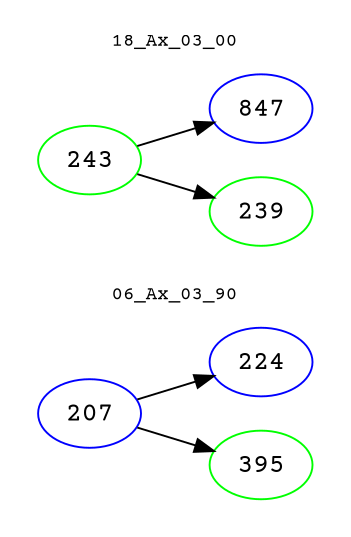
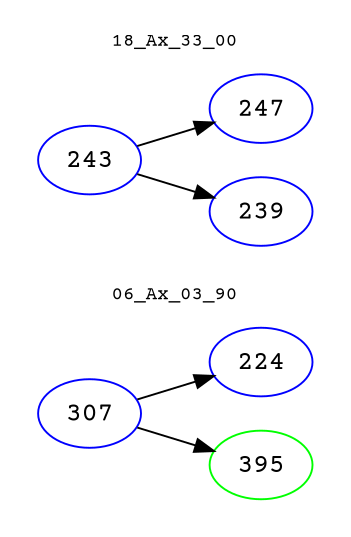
cluster "18_Ax_03_00": label "18_Ax_03_00" -> "18_Ax_33_00"
node "847": label "847" -> "247"
node "243": color green -> blue
node "239": color green -> blue
node "207": label "207" -> "307"
